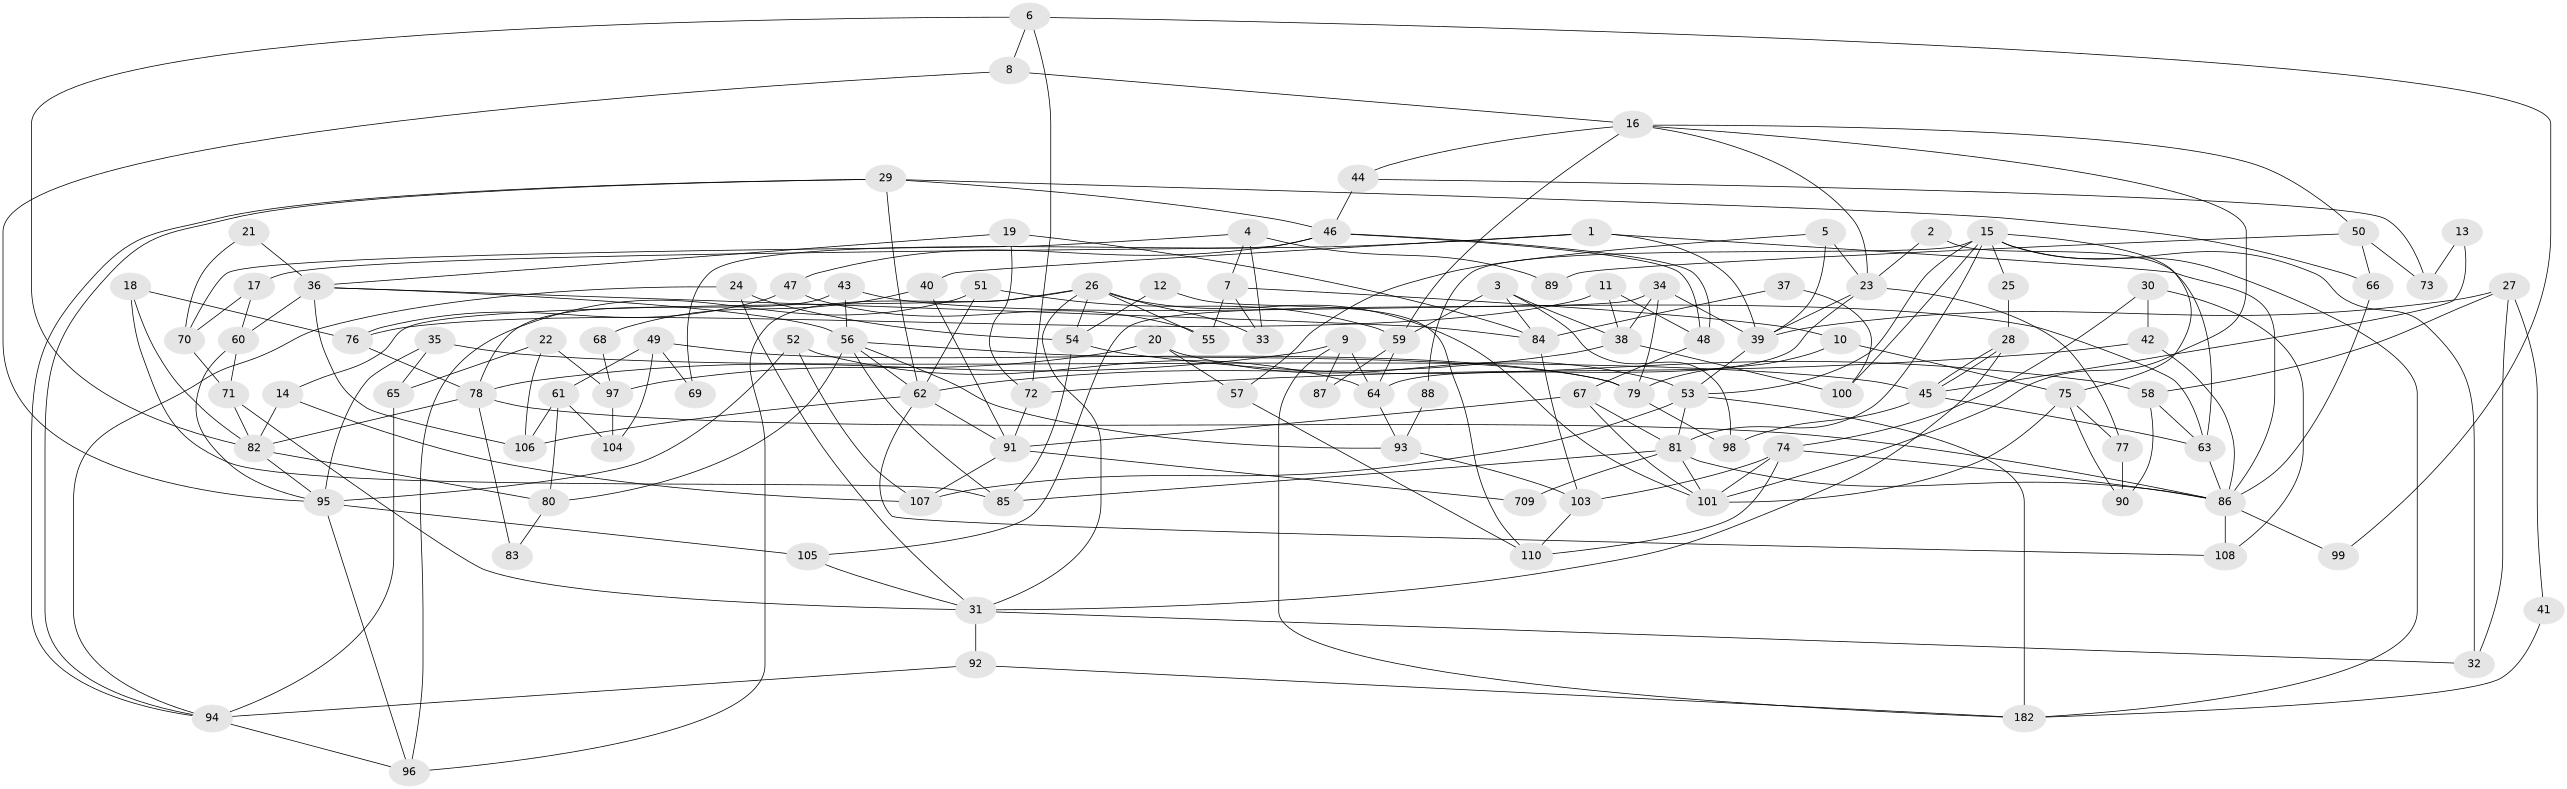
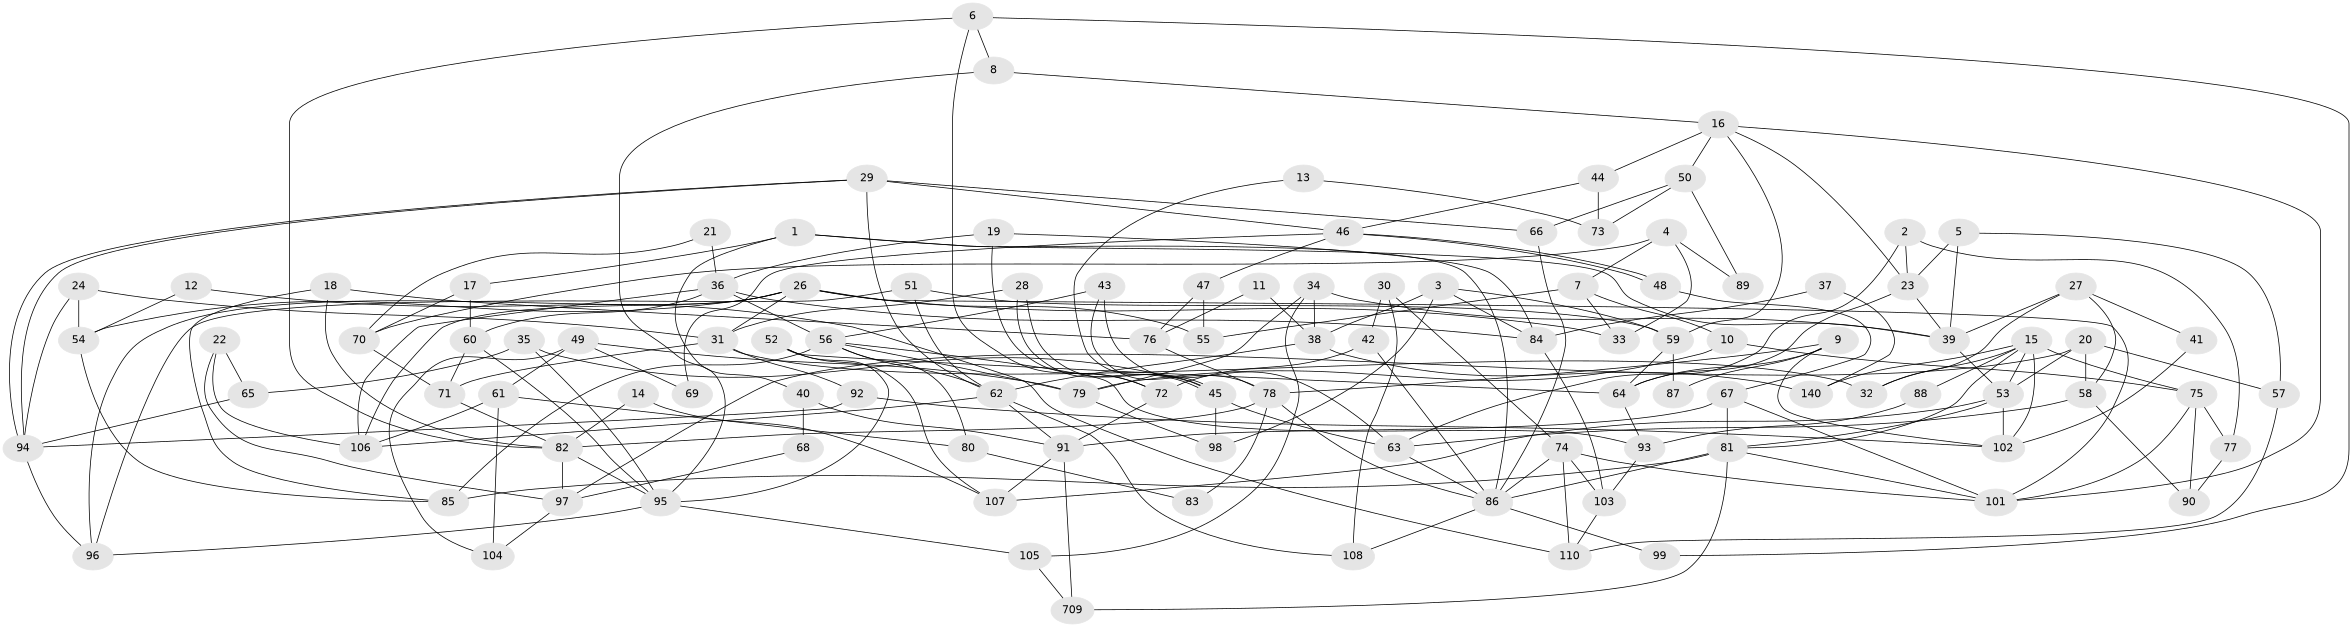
node "25": removed
edge "26" -- "14": now "26" -- "106"
edge "11" -- "48": removed
edge "23" -- "77": now "2" -- "77"
edge "54" -- "58": now "20" -- "58"
node "100": label "100" -> "140"
edge "82" -- "80": now "82" -- "97"
edge "105" -- "31": now "105" -- "709"
node "182": label "182" -> "102"
